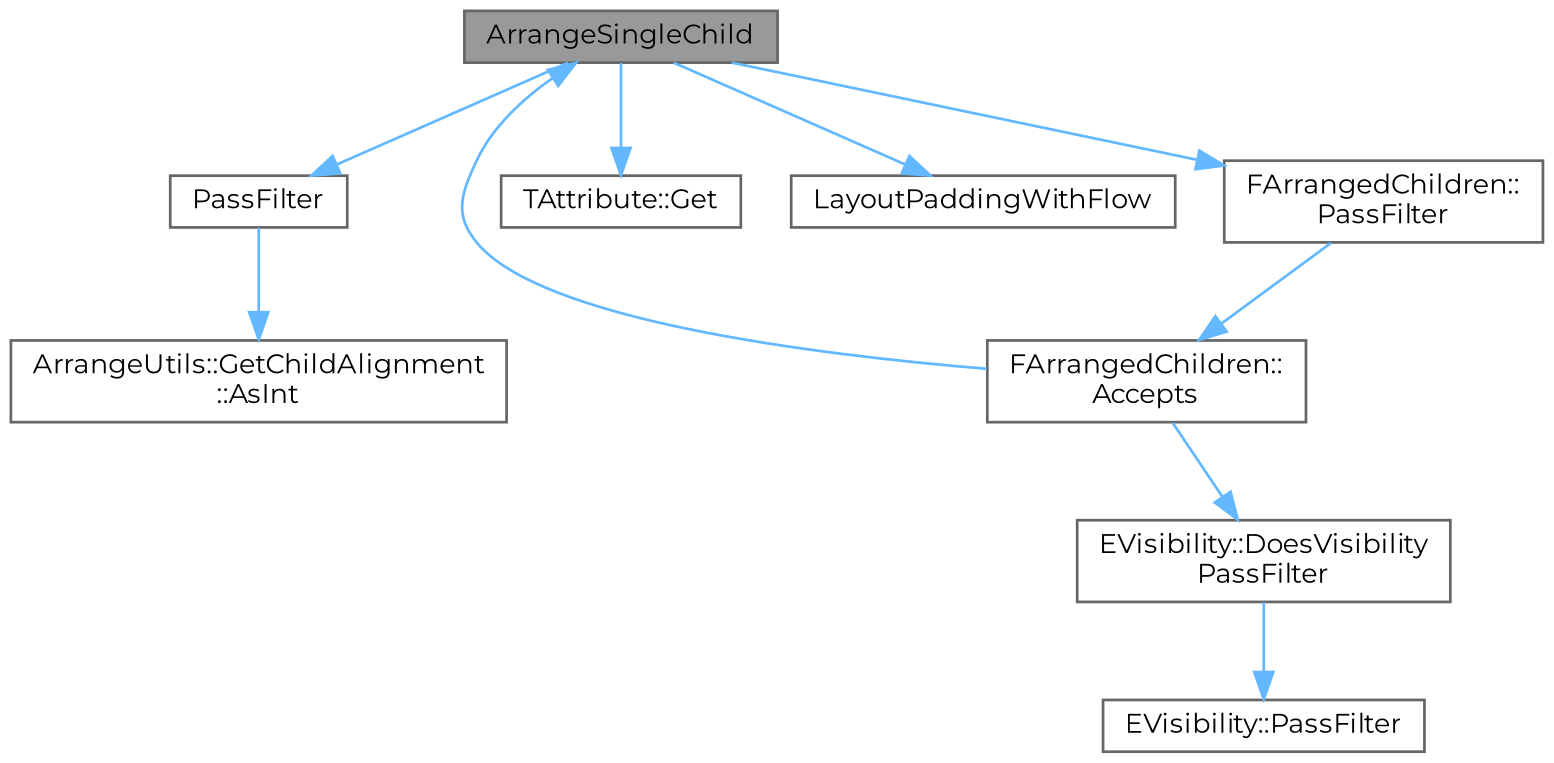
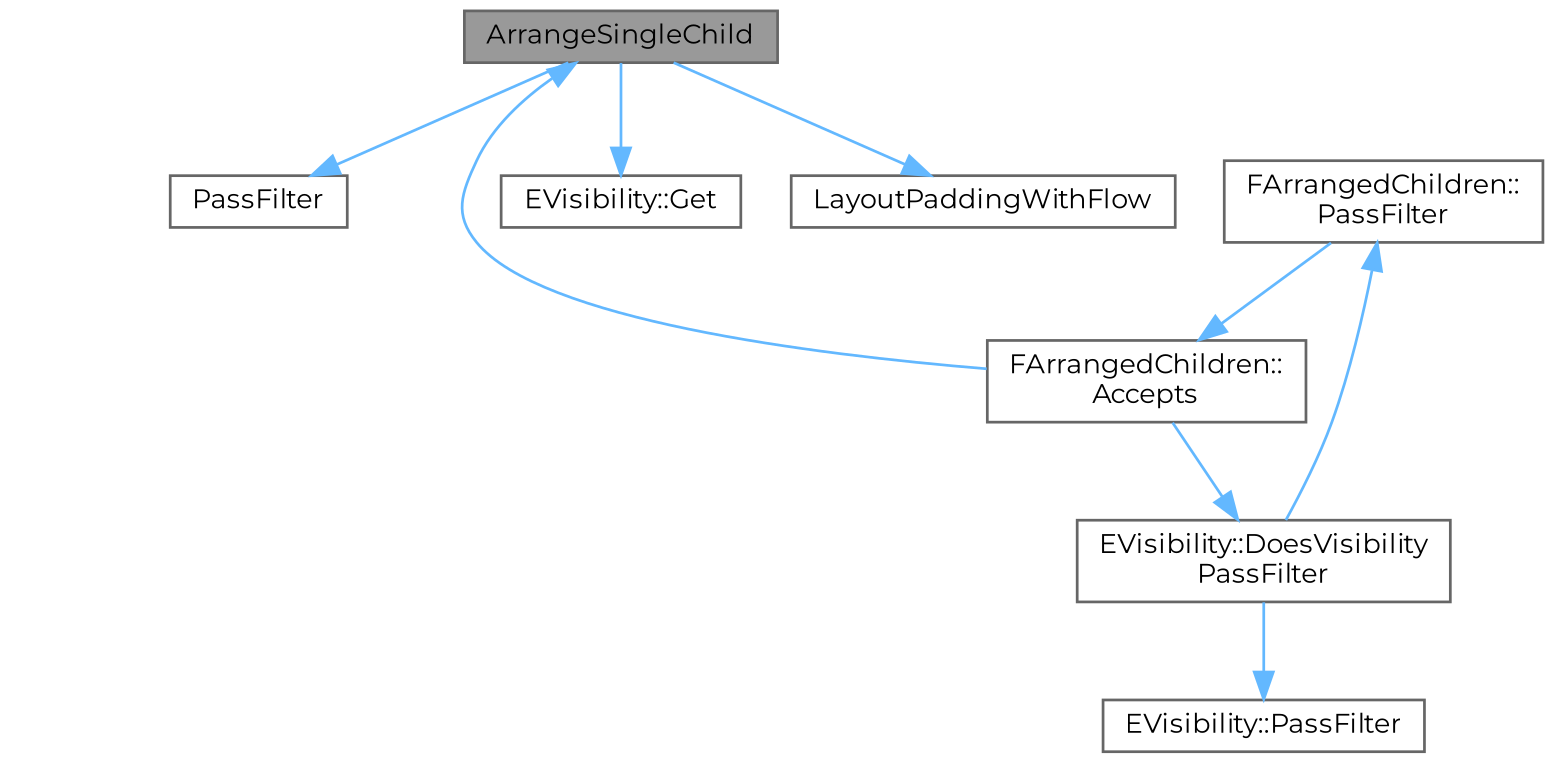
edge "ArrangeSingleChild" -> "FArrangedChildren:: PassFilter": now "EVisibility::DoesVisibility PassFilter" -> "FArrangedChildren:: PassFilter"
node "TAttribute::Get": label "TAttribute::Get" -> "EVisibility::Get"
node "ArrangeUtils::GetChildAlignment ::AsInt": removed
